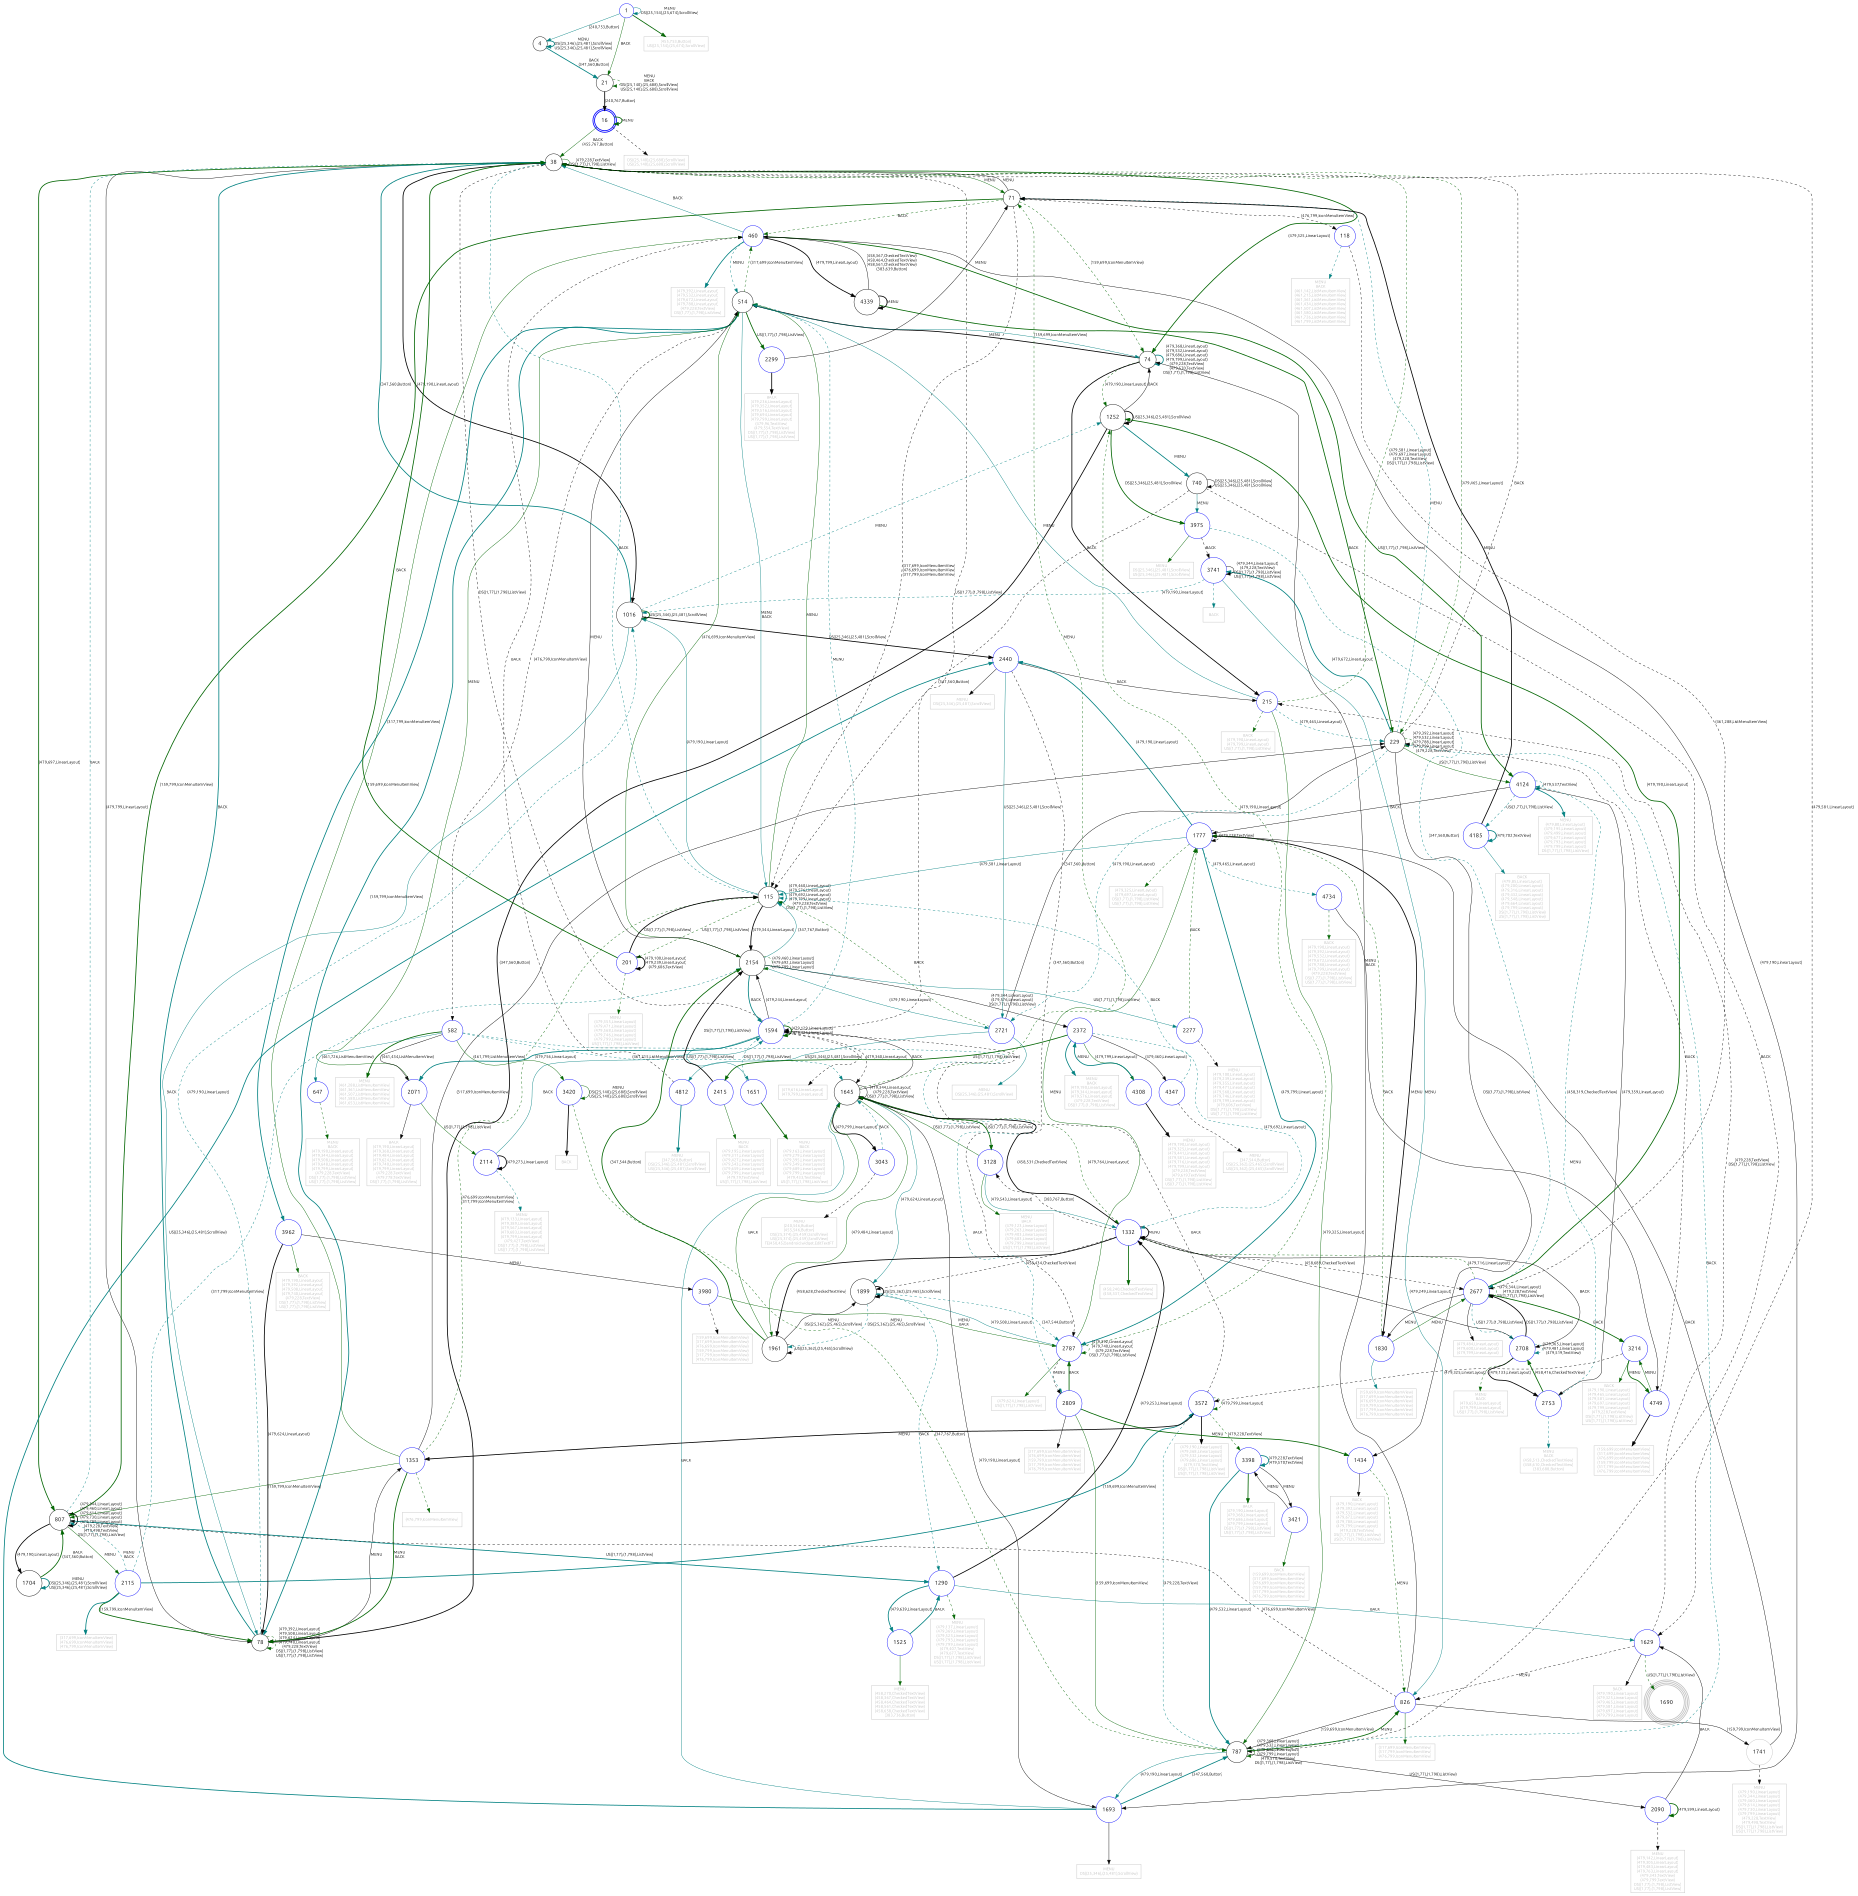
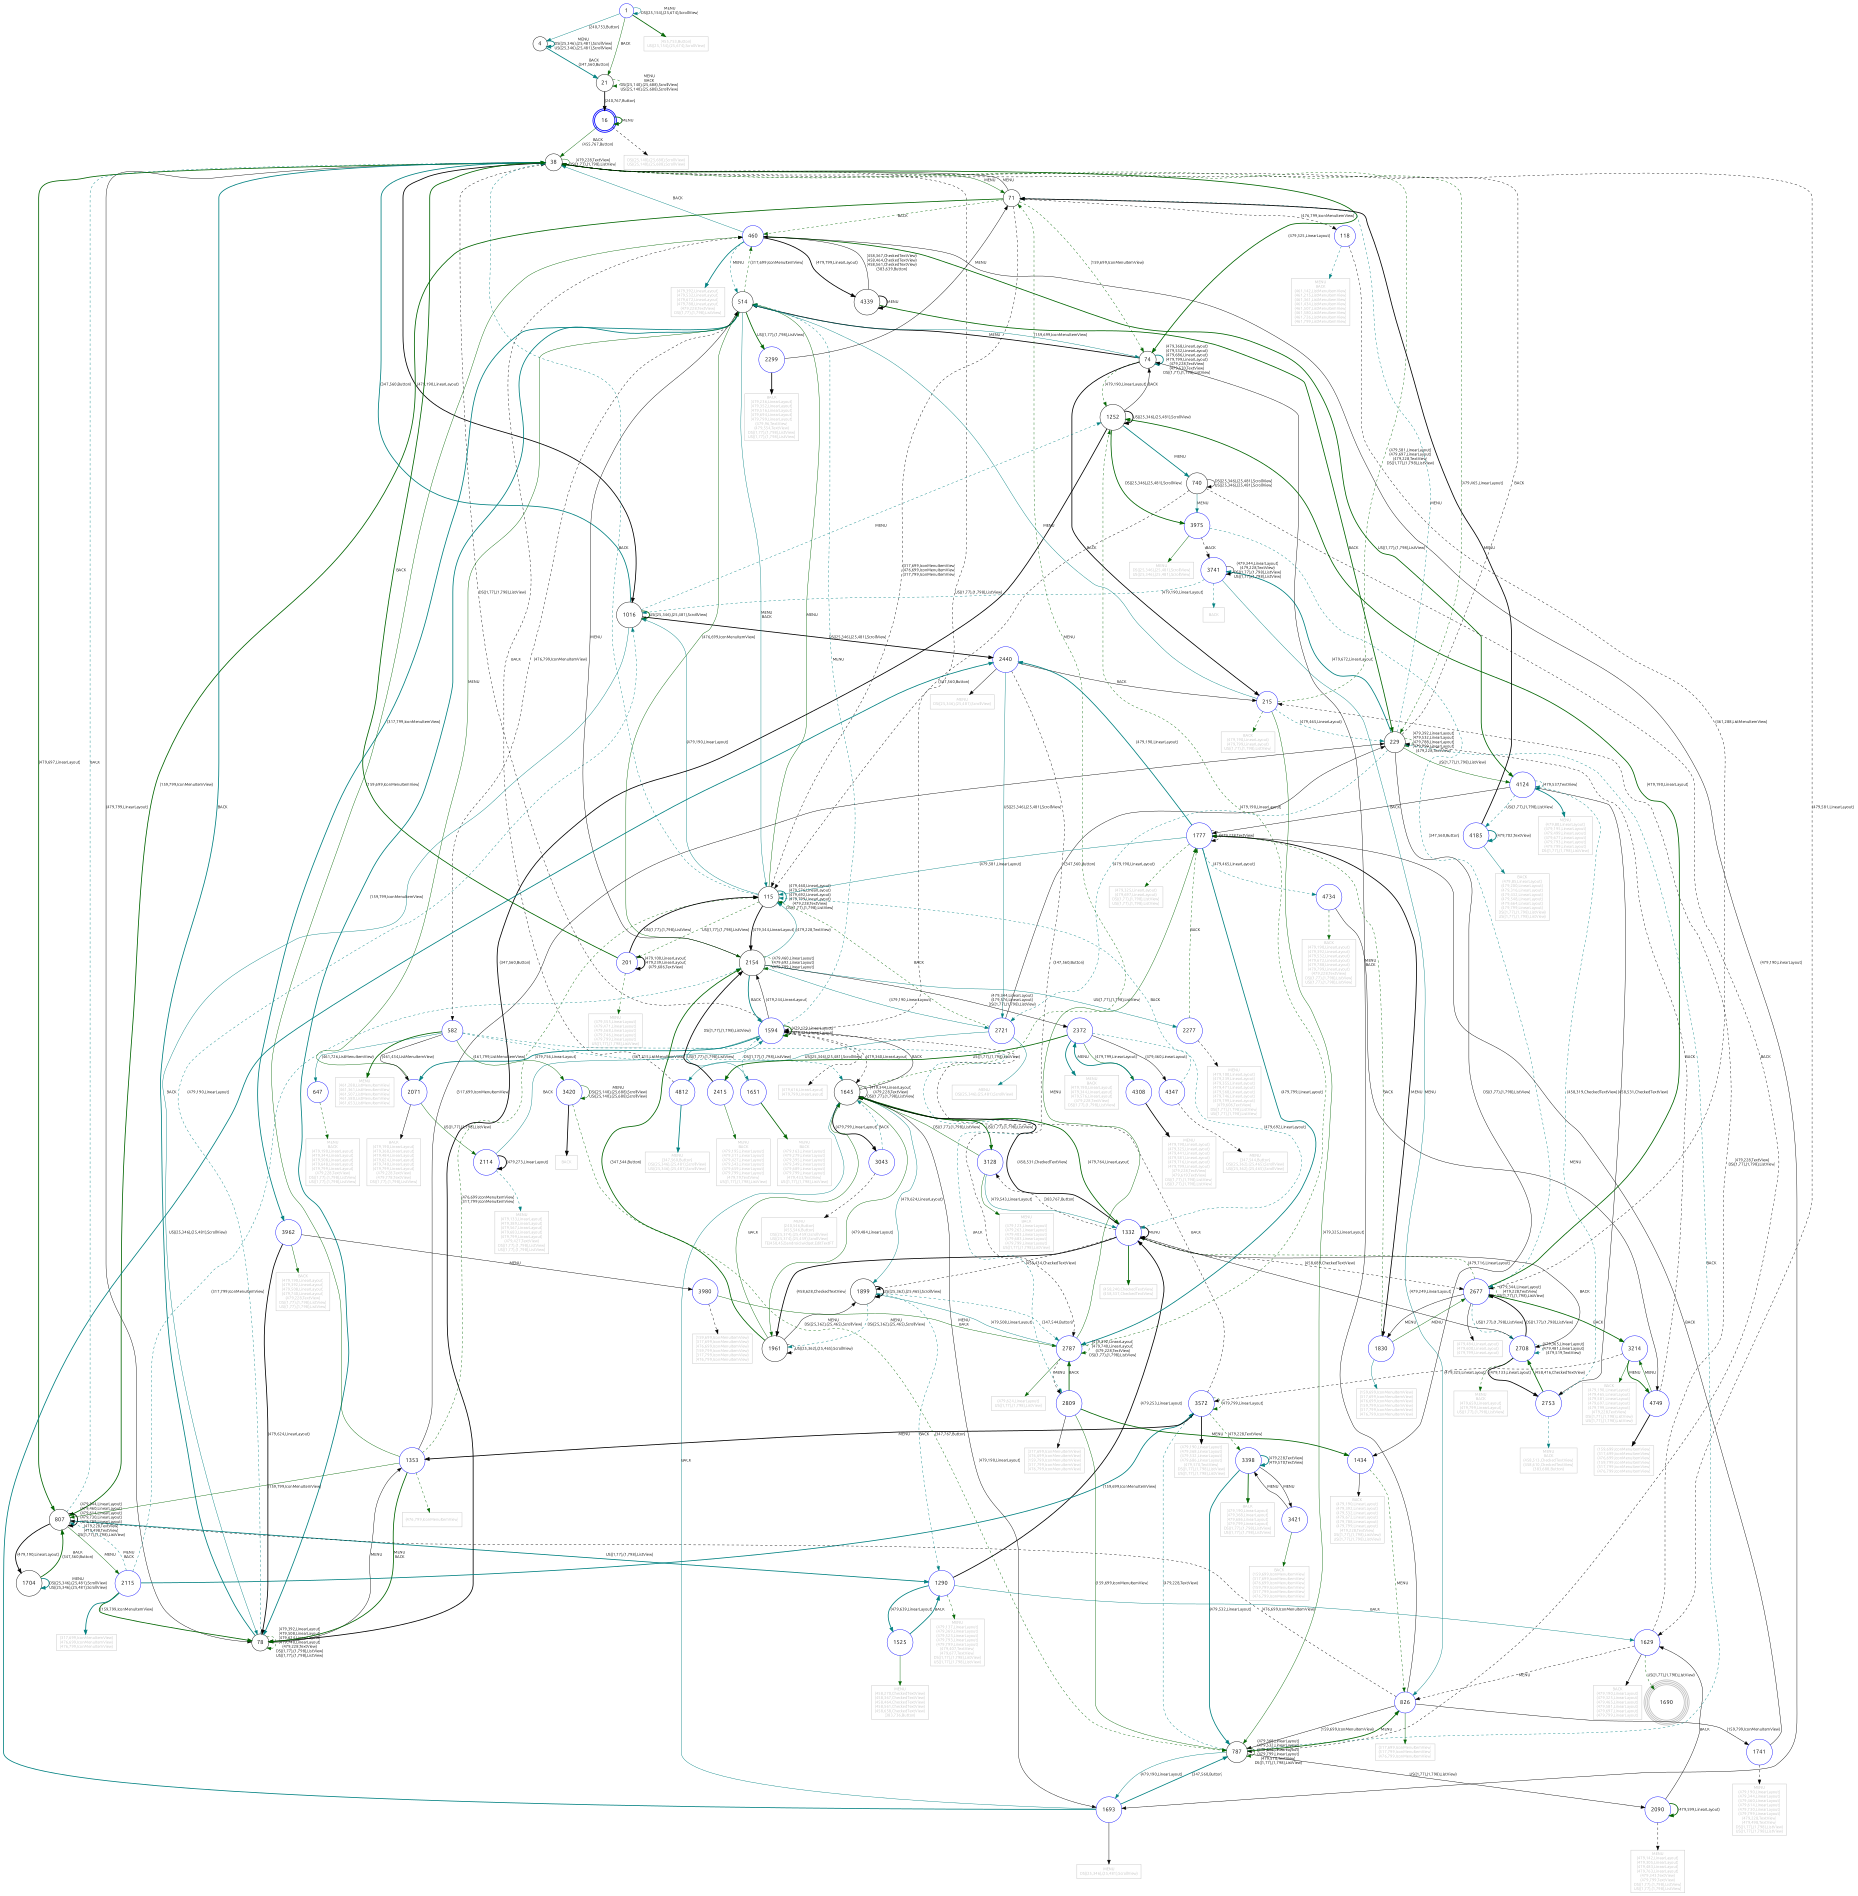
edge "2154" -> "115": label "(347,767,Button)" -> "(479,228,TextView)"
edge "4124" -> "2753": label "(479,359,LinearLayout)" -> "(458,531,CheckedTextView)"
edge "1645" -> "1332": style dashed -> bold
node "1741": color gray -> blue
